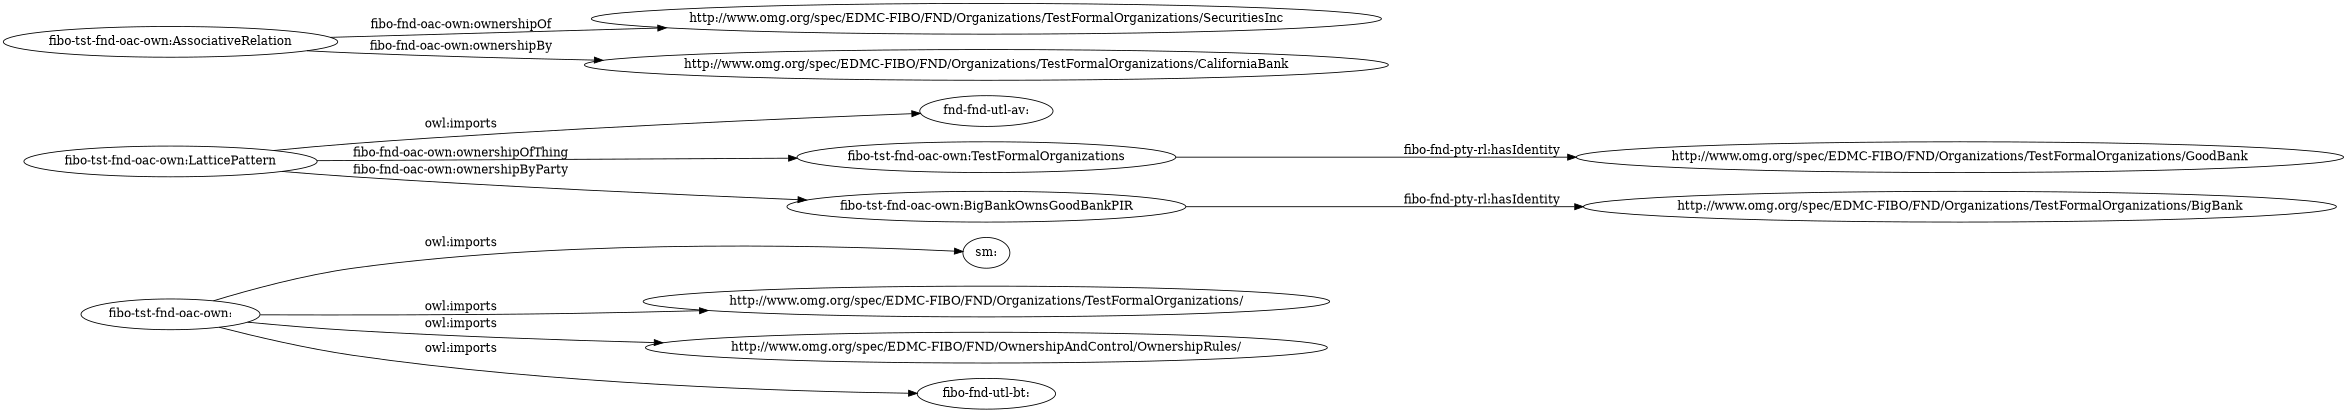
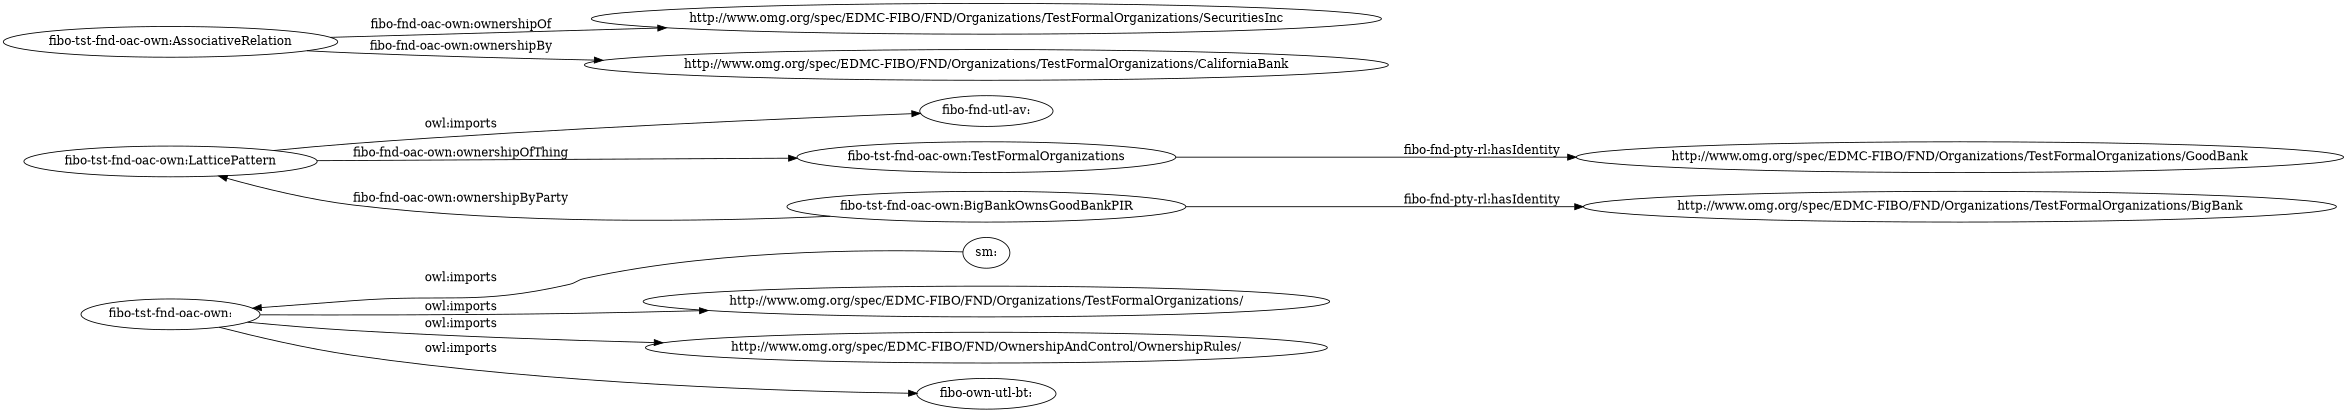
node "fnd-fnd-utl-av:": label "fnd-fnd-utl-av:" -> "fibo-fnd-utl-av:"
edge "fibo-tst-fnd-oac-own:LatticePattern" -> "fibo-tst-fnd-oac-own:BigBankOwnsGoodBankPIR": reversed
edge "fibo-tst-fnd-oac-own:" -> "sm:": reversed
node "fibo-fnd-utl-bt:": label "fibo-fnd-utl-bt:" -> "fibo-own-utl-bt:"
